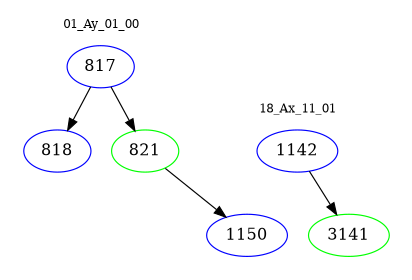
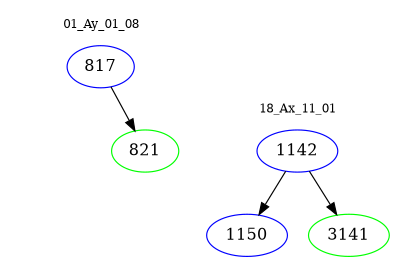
cluster "01_Ay_01_00": label "01_Ay_01_00" -> "01_Ay_01_08"
node "818": removed
edge "821" -> "1150": now "1142" -> "1150"
